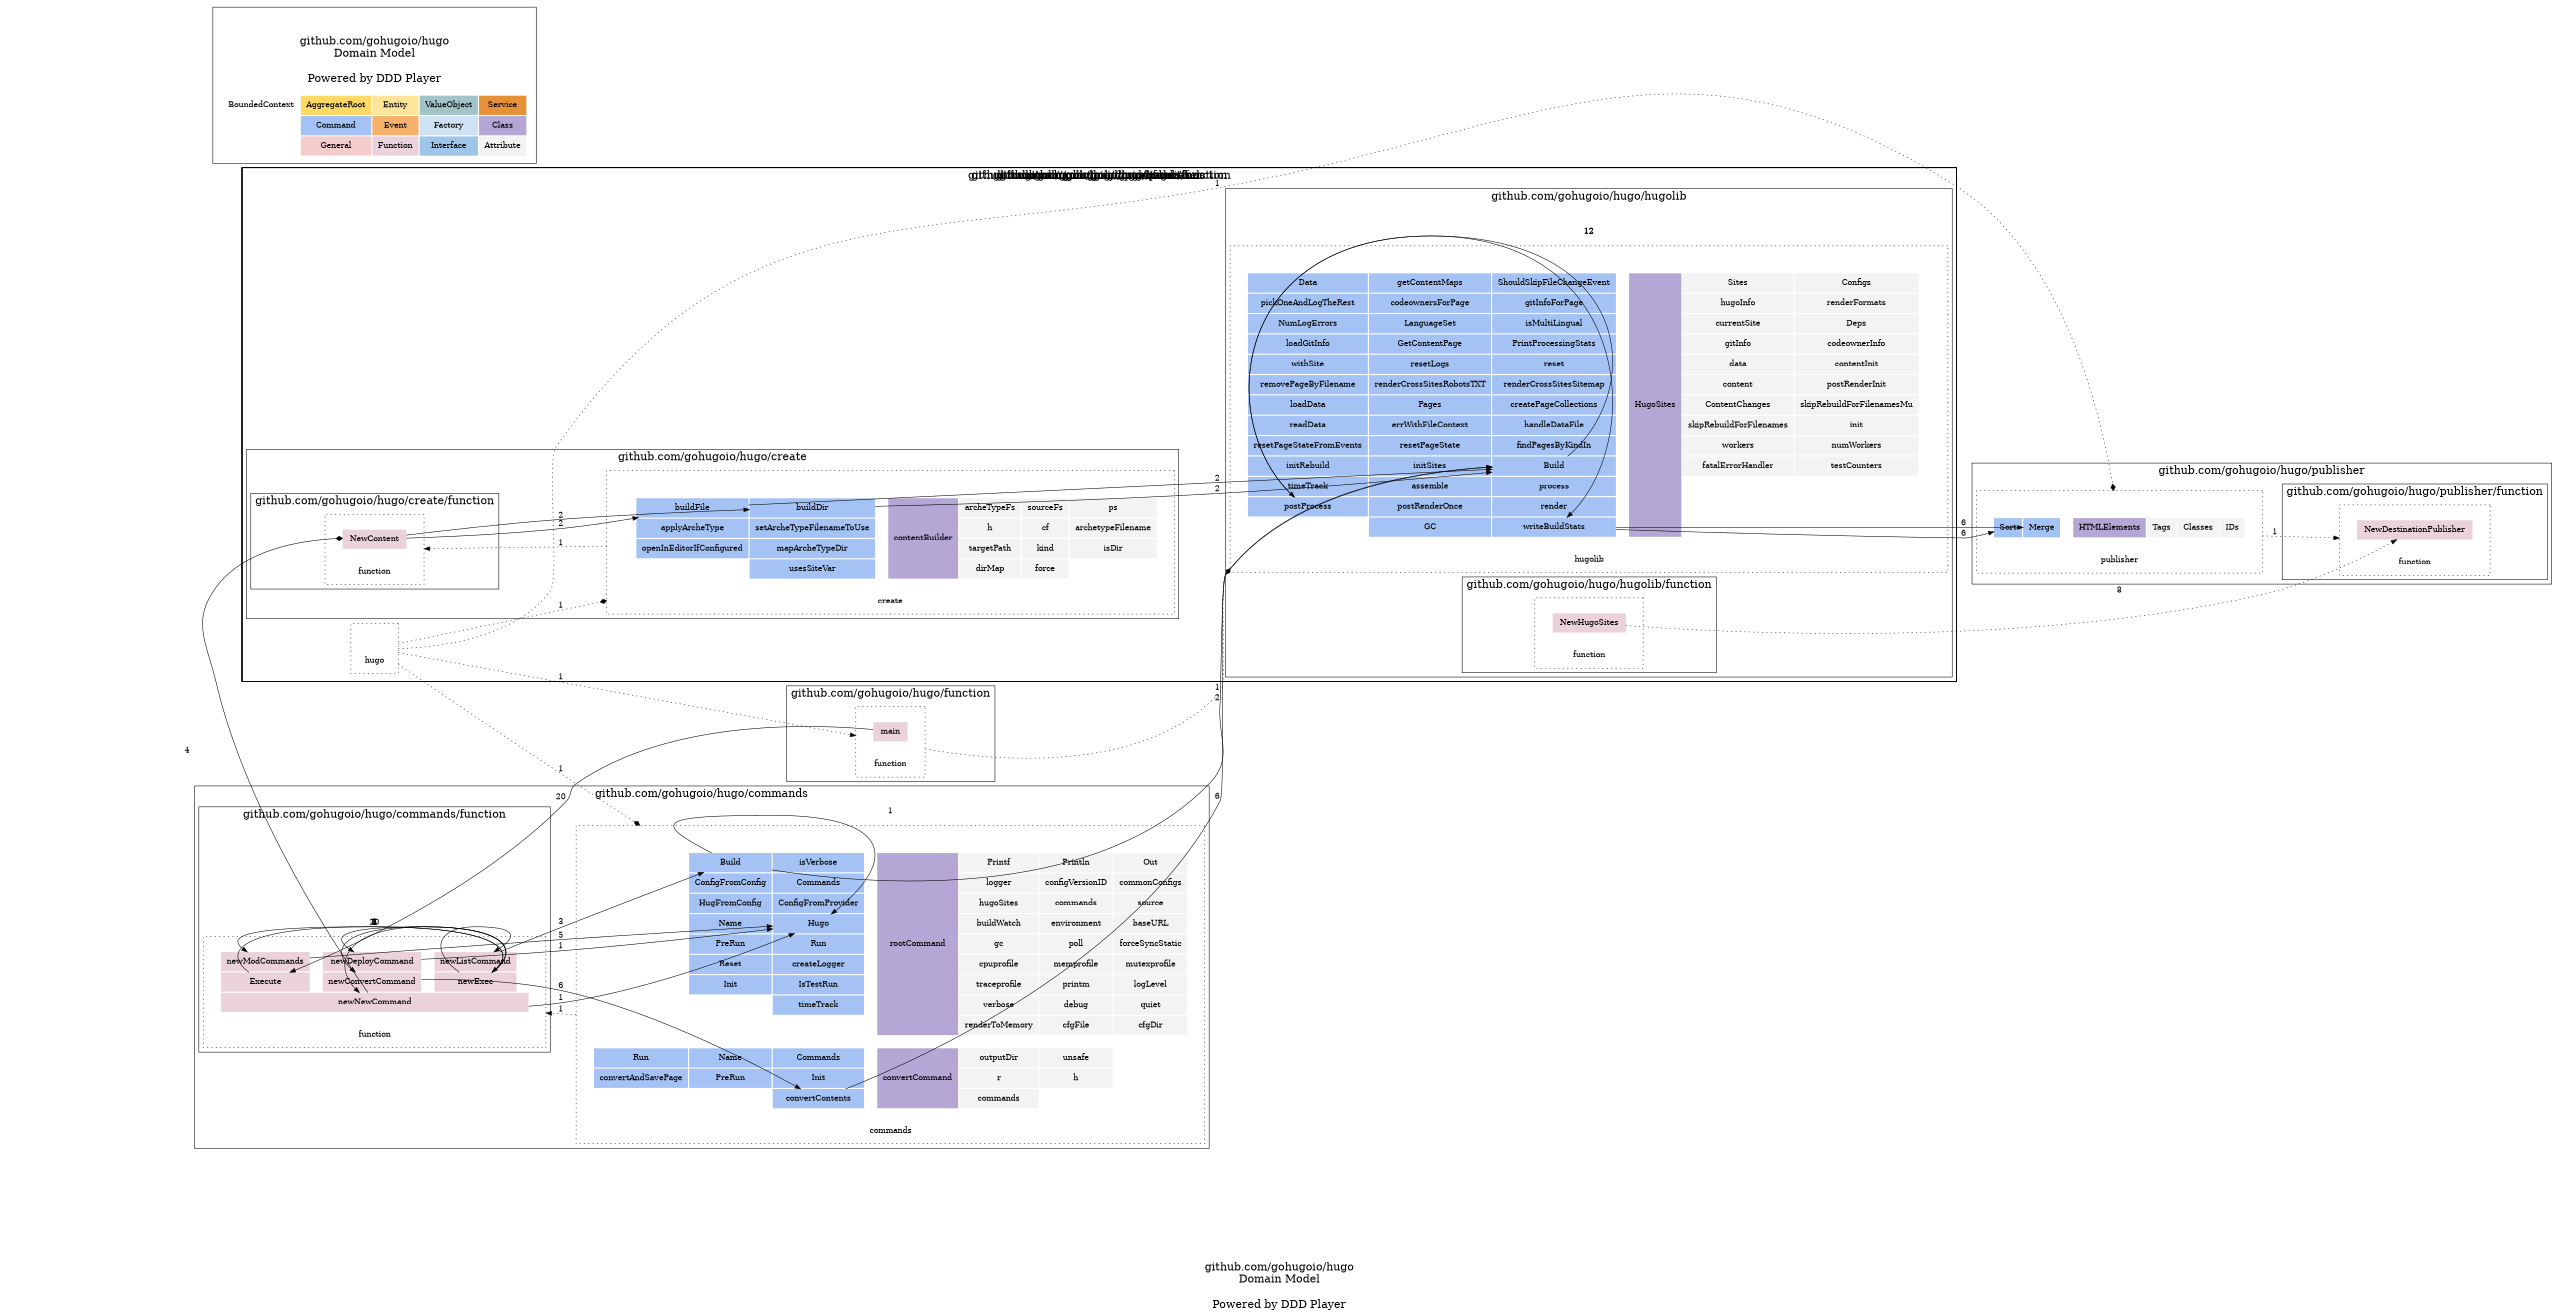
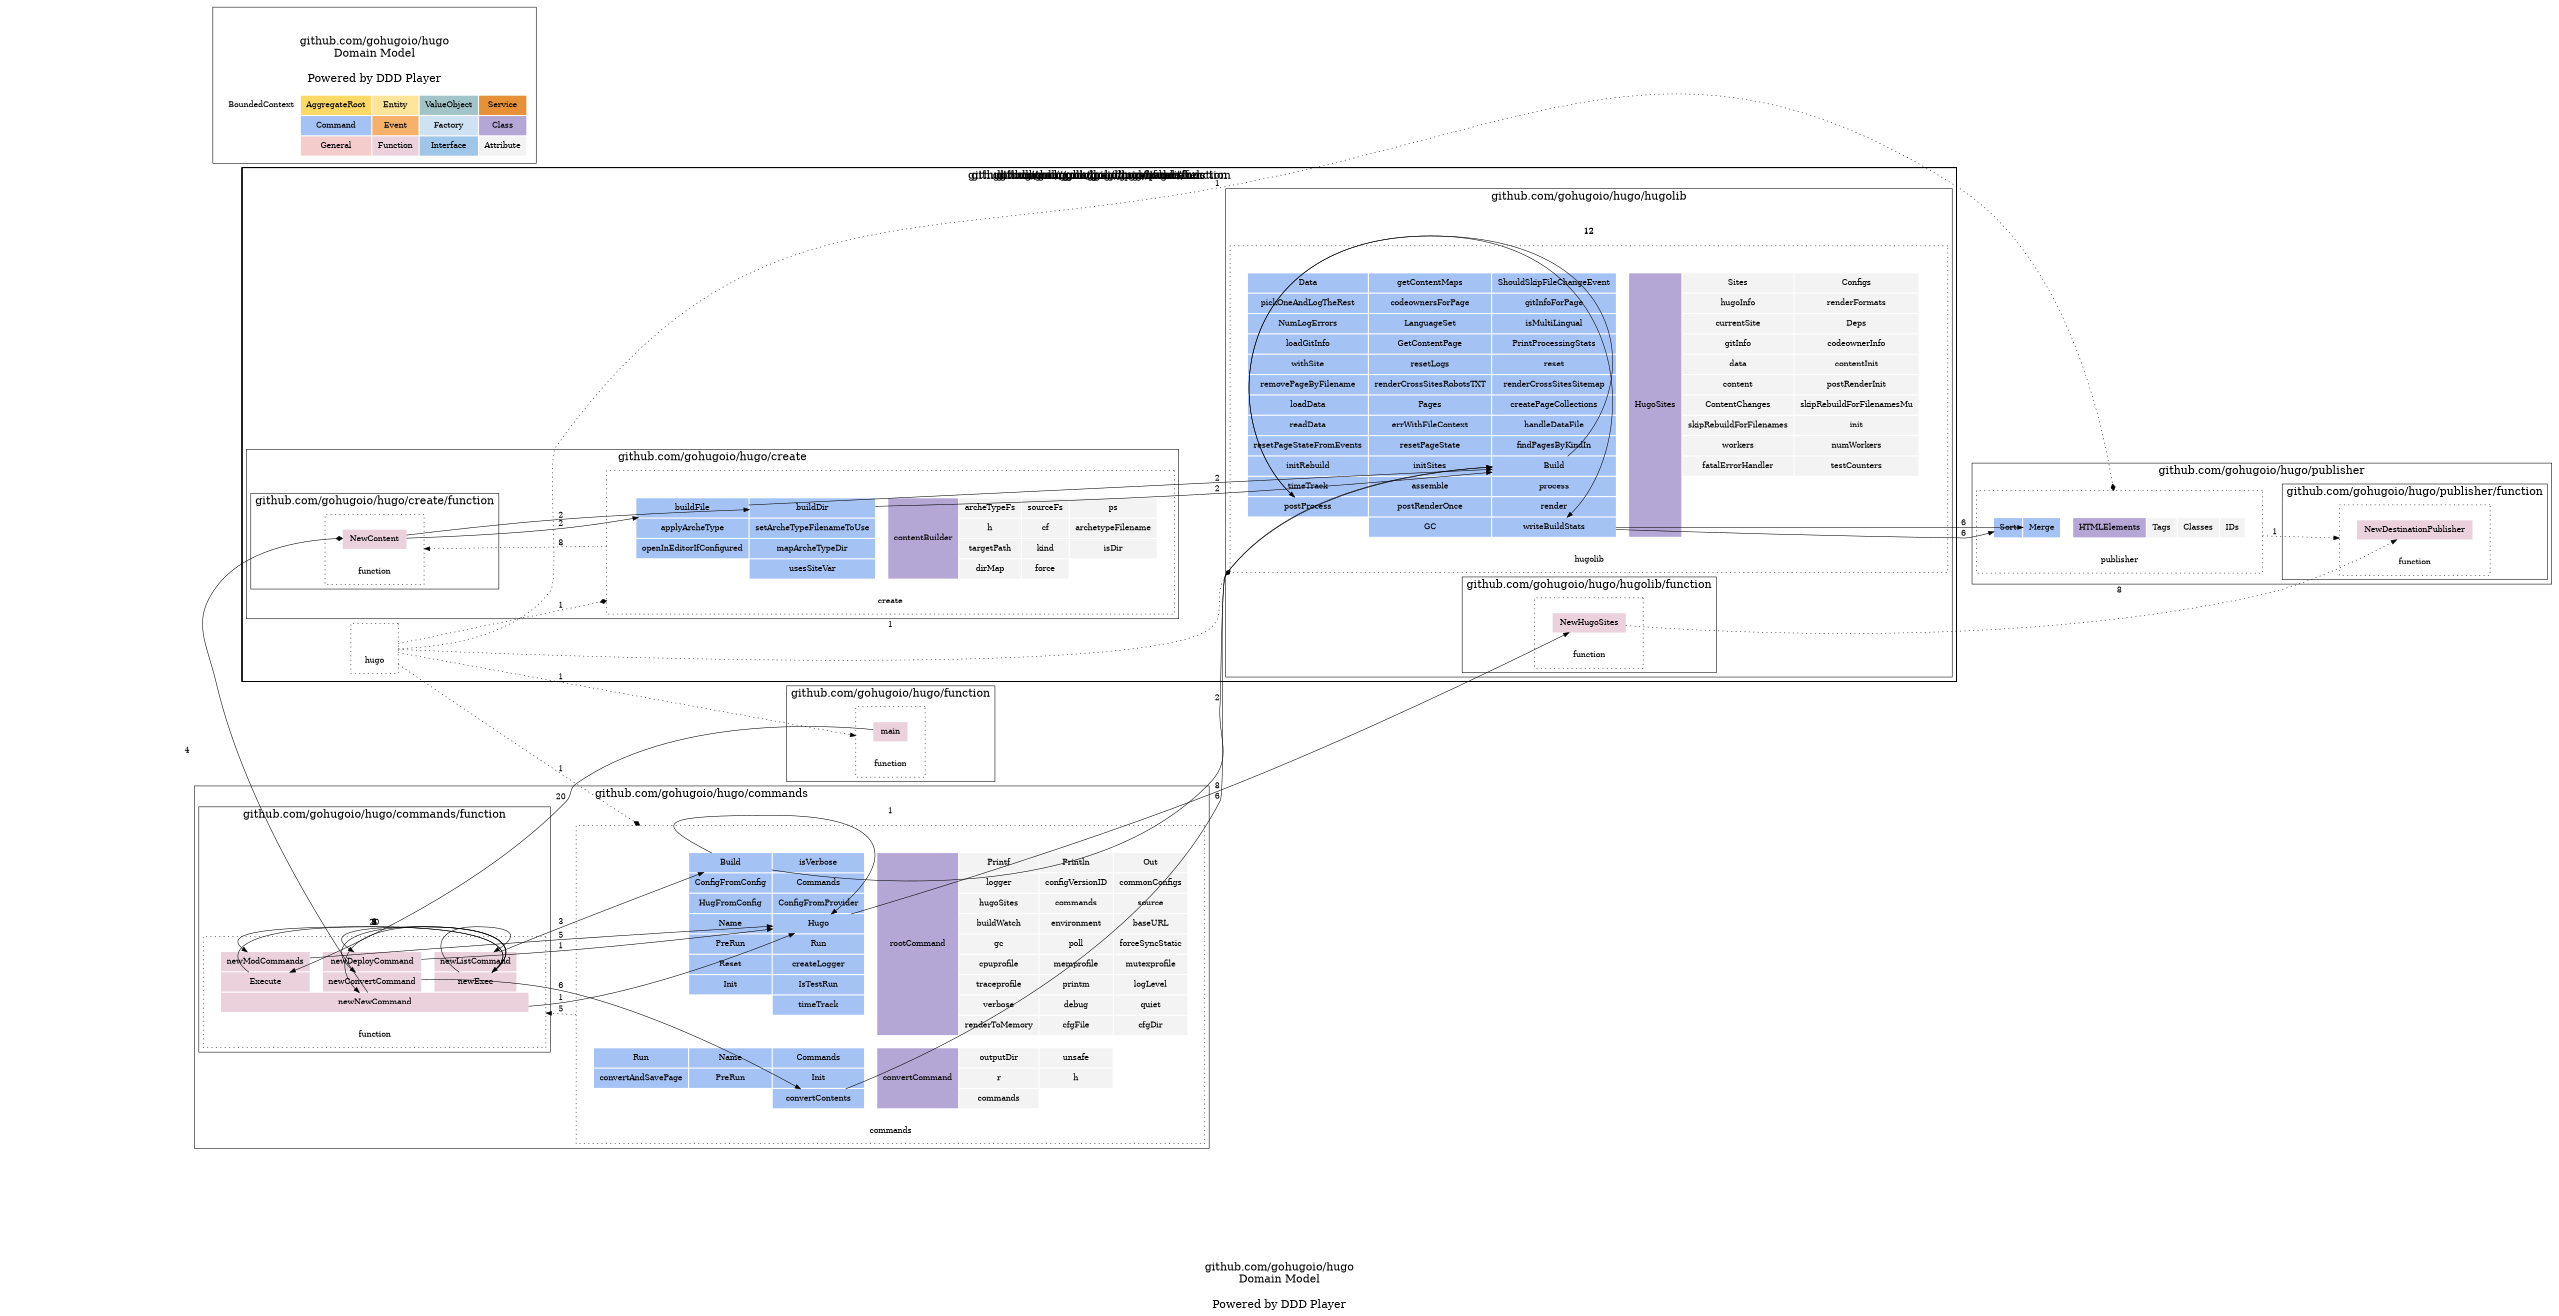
edge "buildFile" -> "NewContent": label "1" -> "8"
edge "main" -> "Data": now "hugo" -> "Data"
edge "Build" -> "NewHugoSites": added, label "8"
edge "Build" -> "newModCommands": label "1" -> "5"
